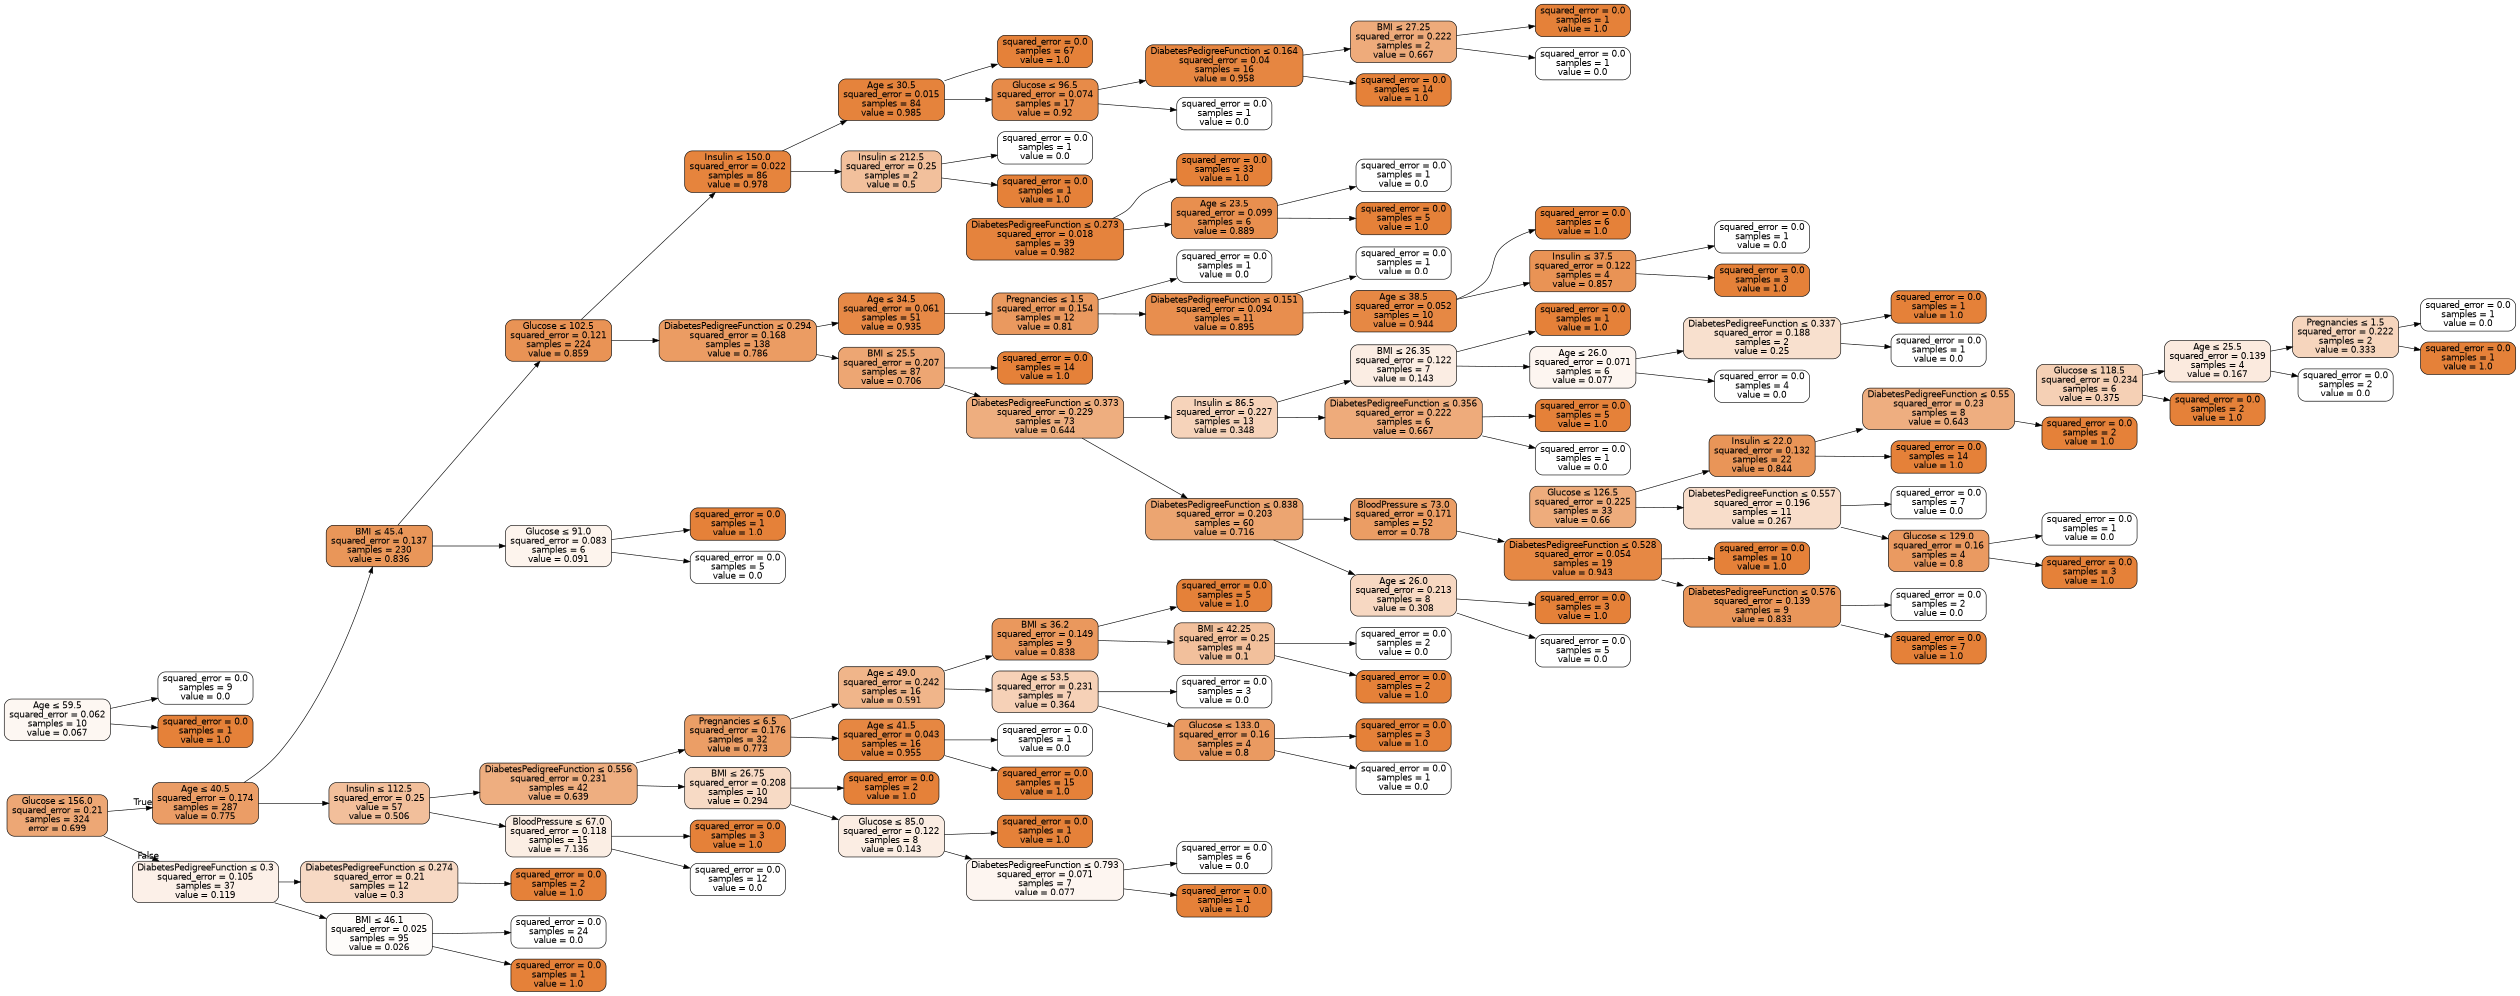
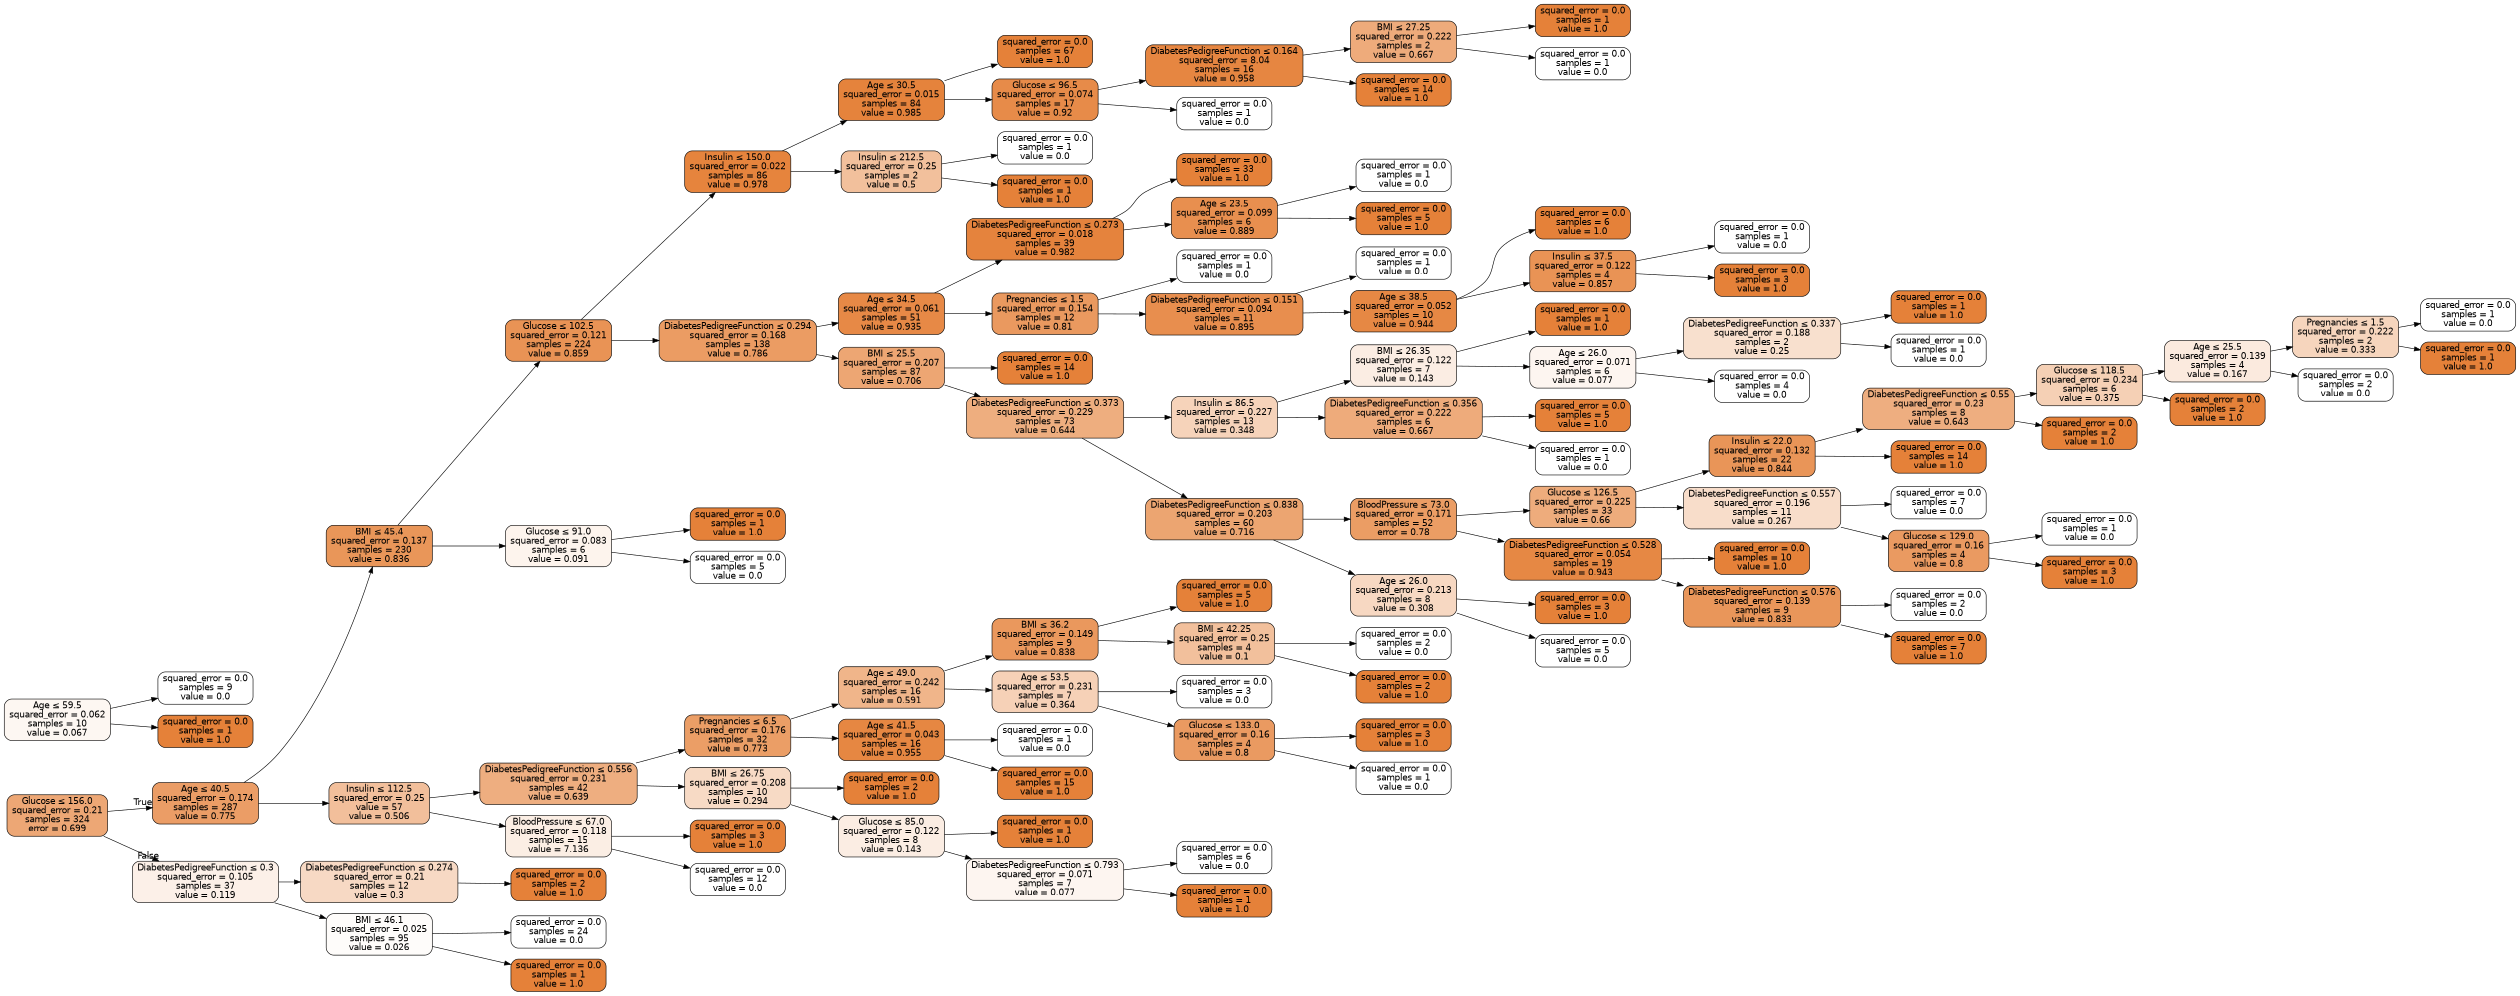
node "DiabetesPedigreeFunction ≤ 0.164": text "squared_error = 0.04" -> "squared_error = 8.04"
edge "Age ≤ 34.5" -> "DiabetesPedigreeFunction ≤ 0.273": added
edge "DiabetesPedigreeFunction ≤ 0.55" -> "Glucose ≤ 118.5": added
edge "BloodPressure ≤ 73.0" -> "Glucose ≤ 126.5": added
